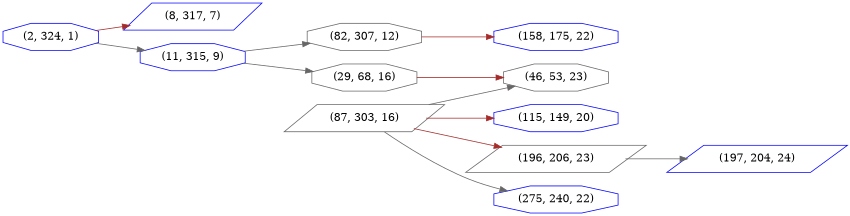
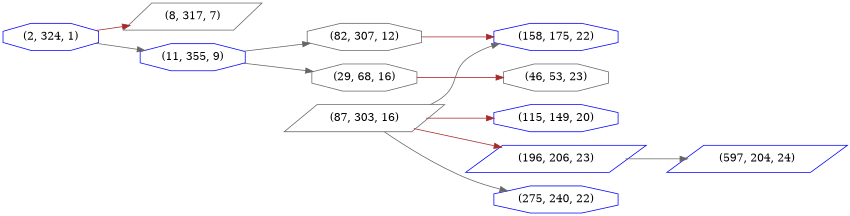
node "(8, 317, 7)": color blue -> gray40
node "(11, 315, 9)": label "(11, 315, 9)" -> "(11, 355, 9)"
edge "(87, 303, 16)" -> "(46, 53, 23)": now "(87, 303, 16)" -> "(158, 175, 22)"
node "(196, 206, 23)": color gray40 -> blue
node "(197, 204, 24)": label "(197, 204, 24)" -> "(597, 204, 24)"
